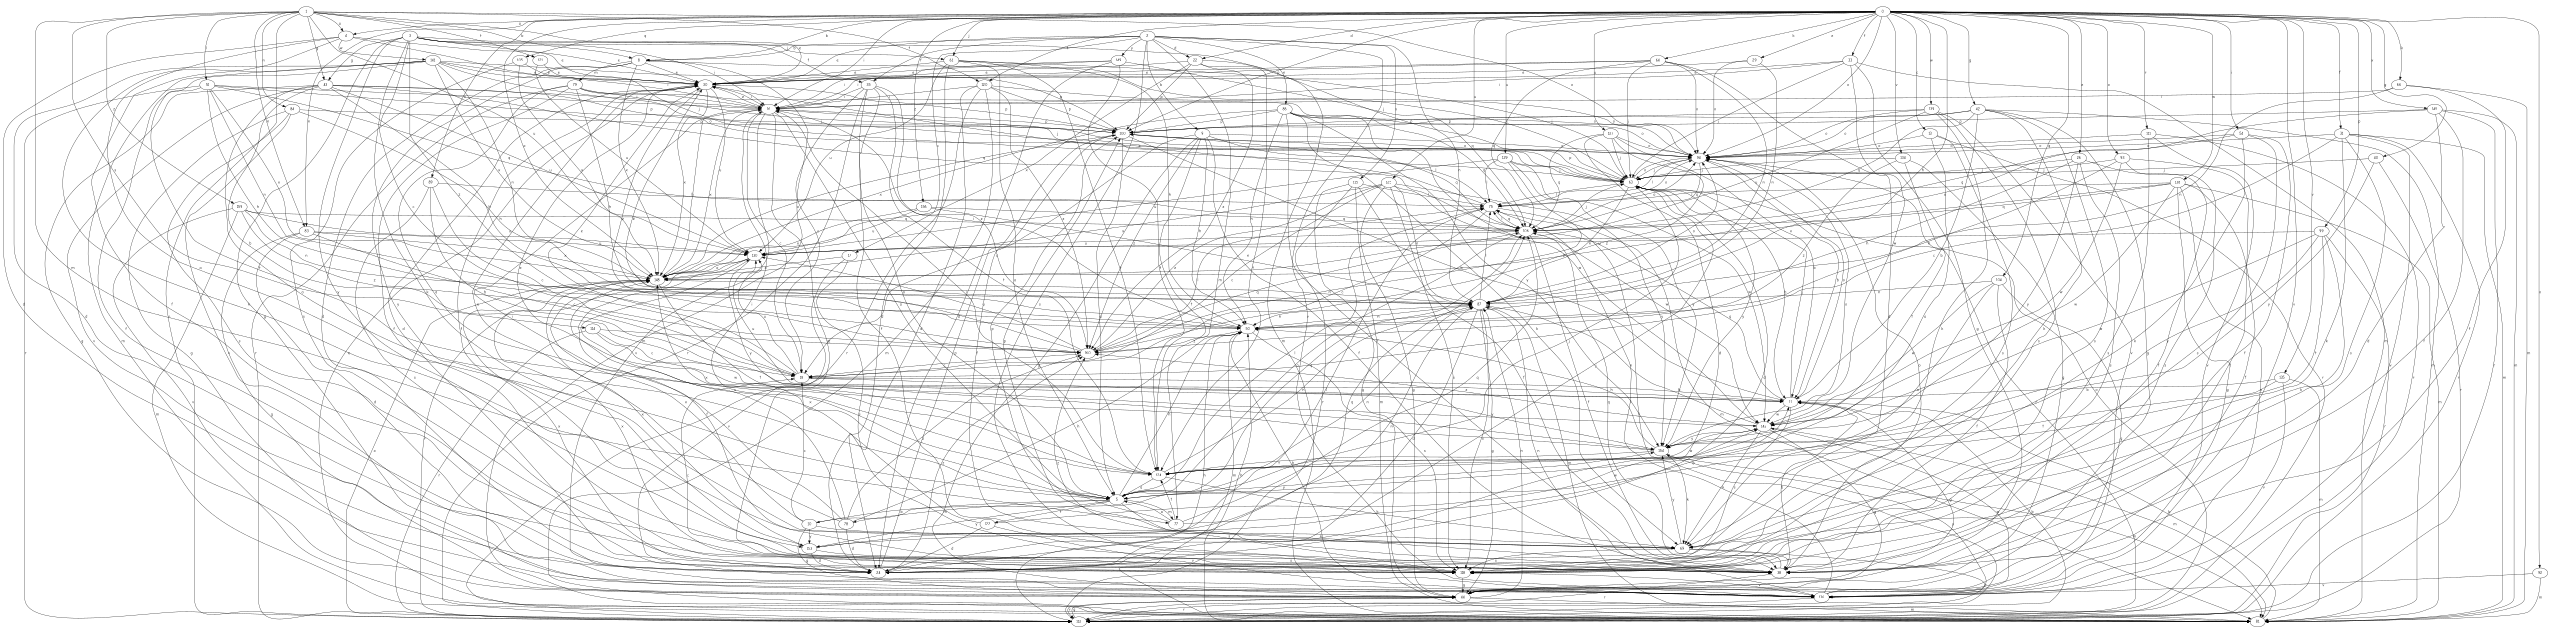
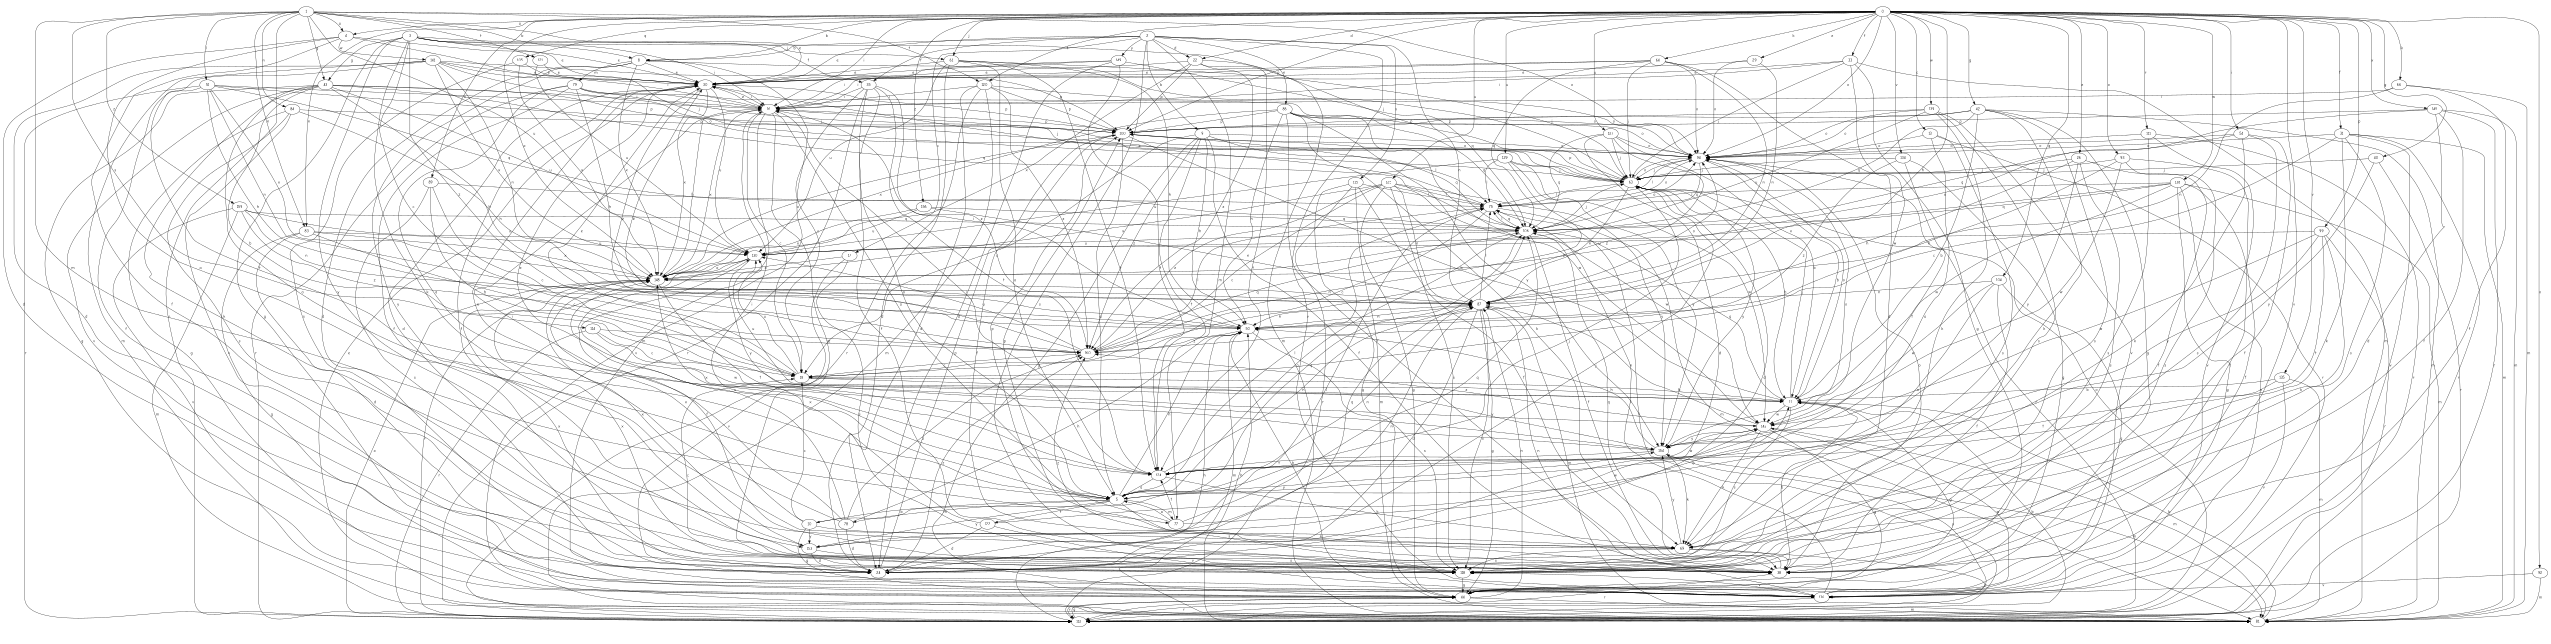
edge "125" -> "75": added, label "l"
edge "138" -> "142": now "138" -> "11"
edge "141" -> "69": now "43" -> "69"
